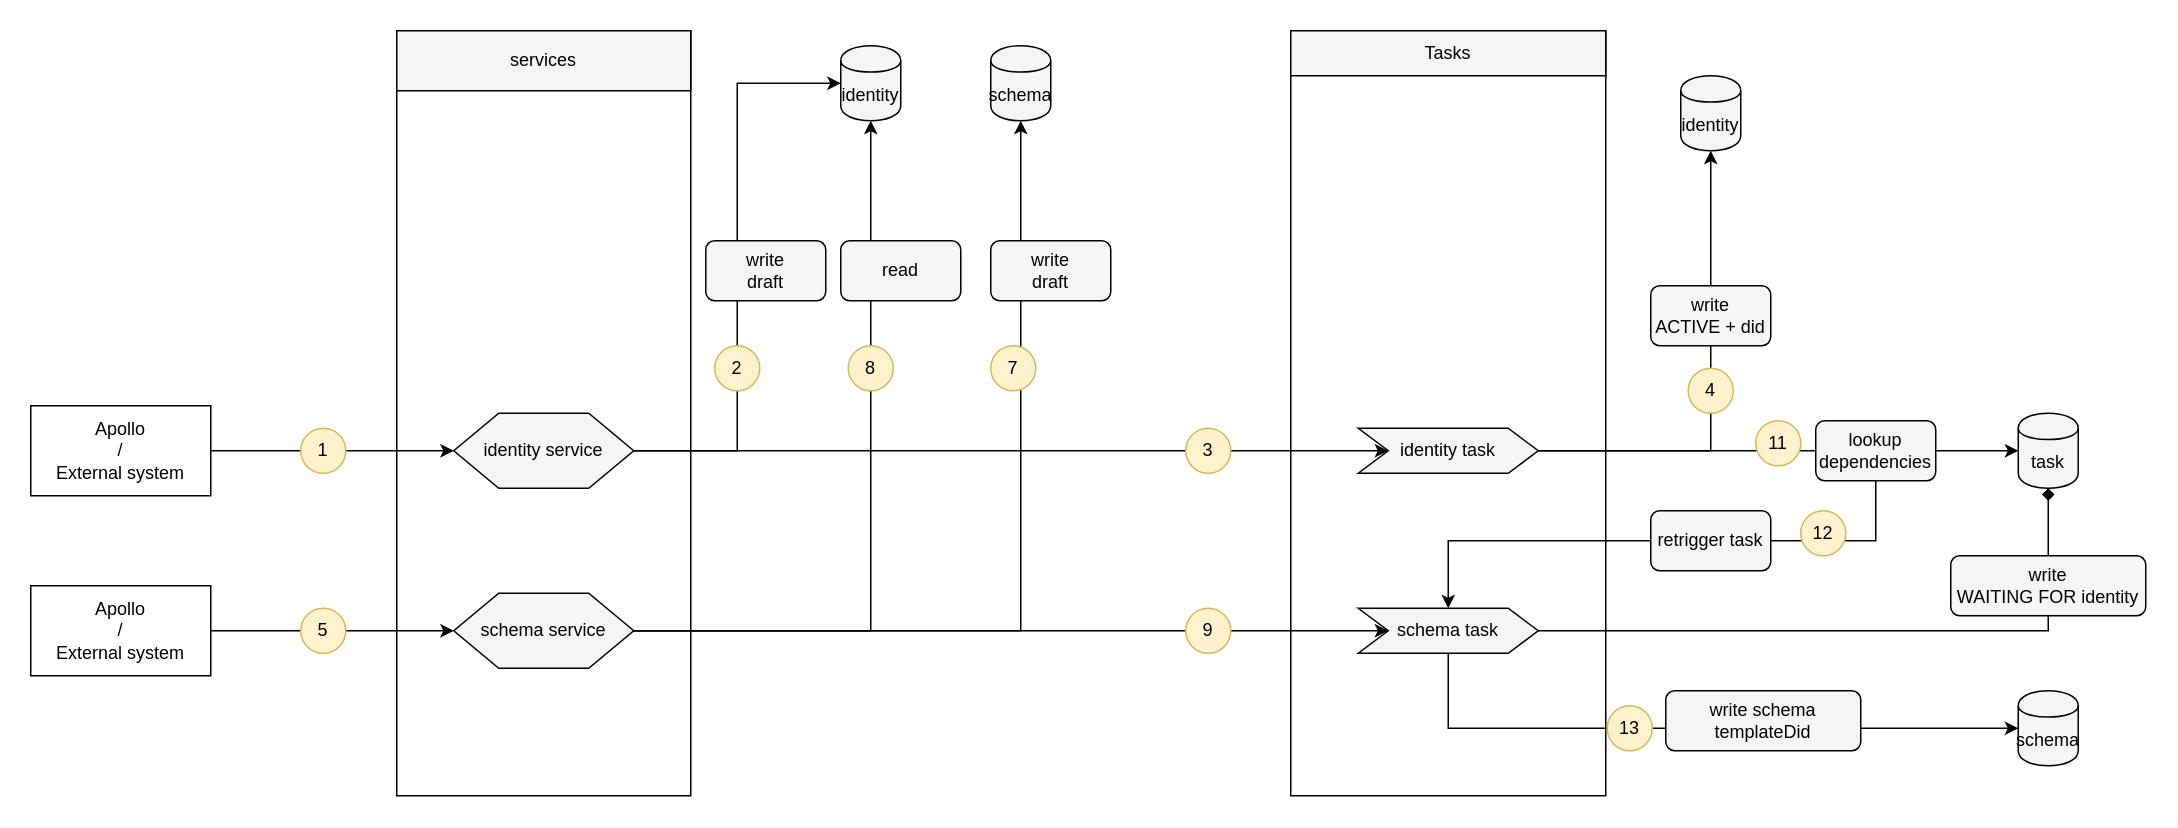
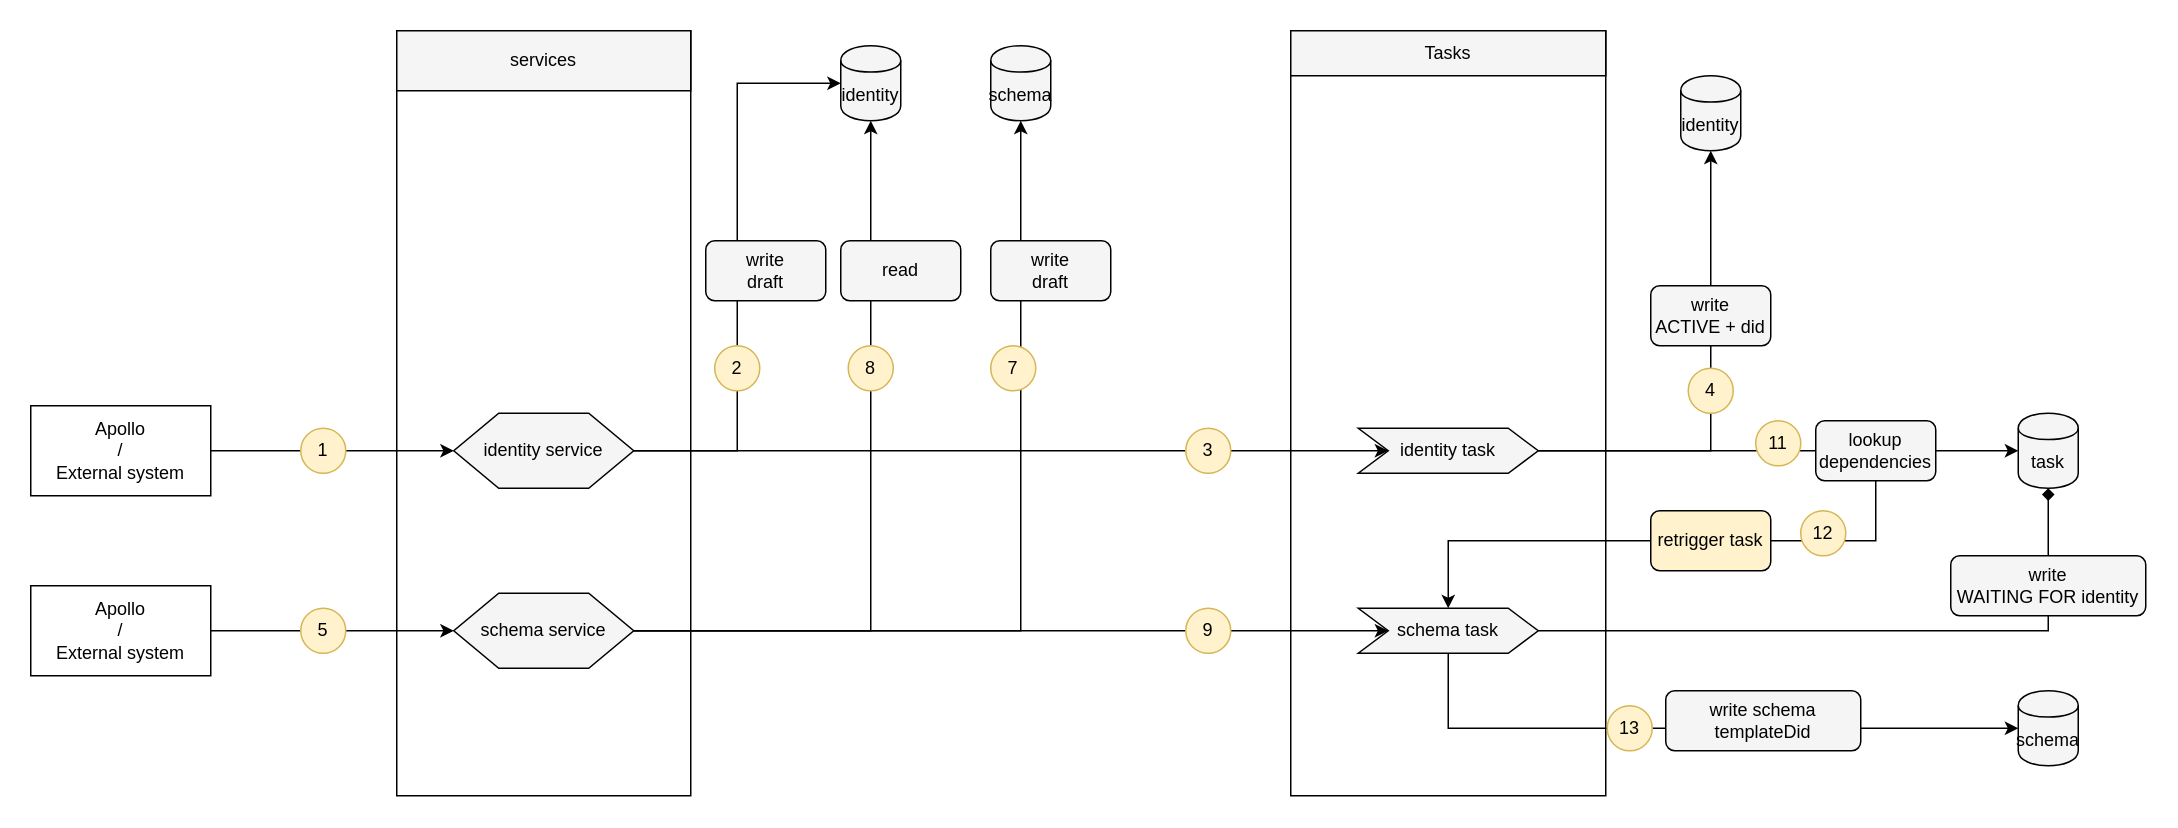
node "retrigger task": fillcolor #f5f5f5 -> #fff2cc
